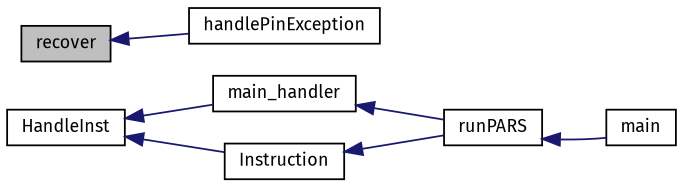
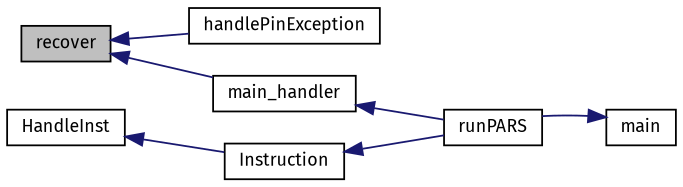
edge "main_handler" -> "HandleInst": now "main_handler" -> "recover"
edge "main" -> "runPARS": reversed
